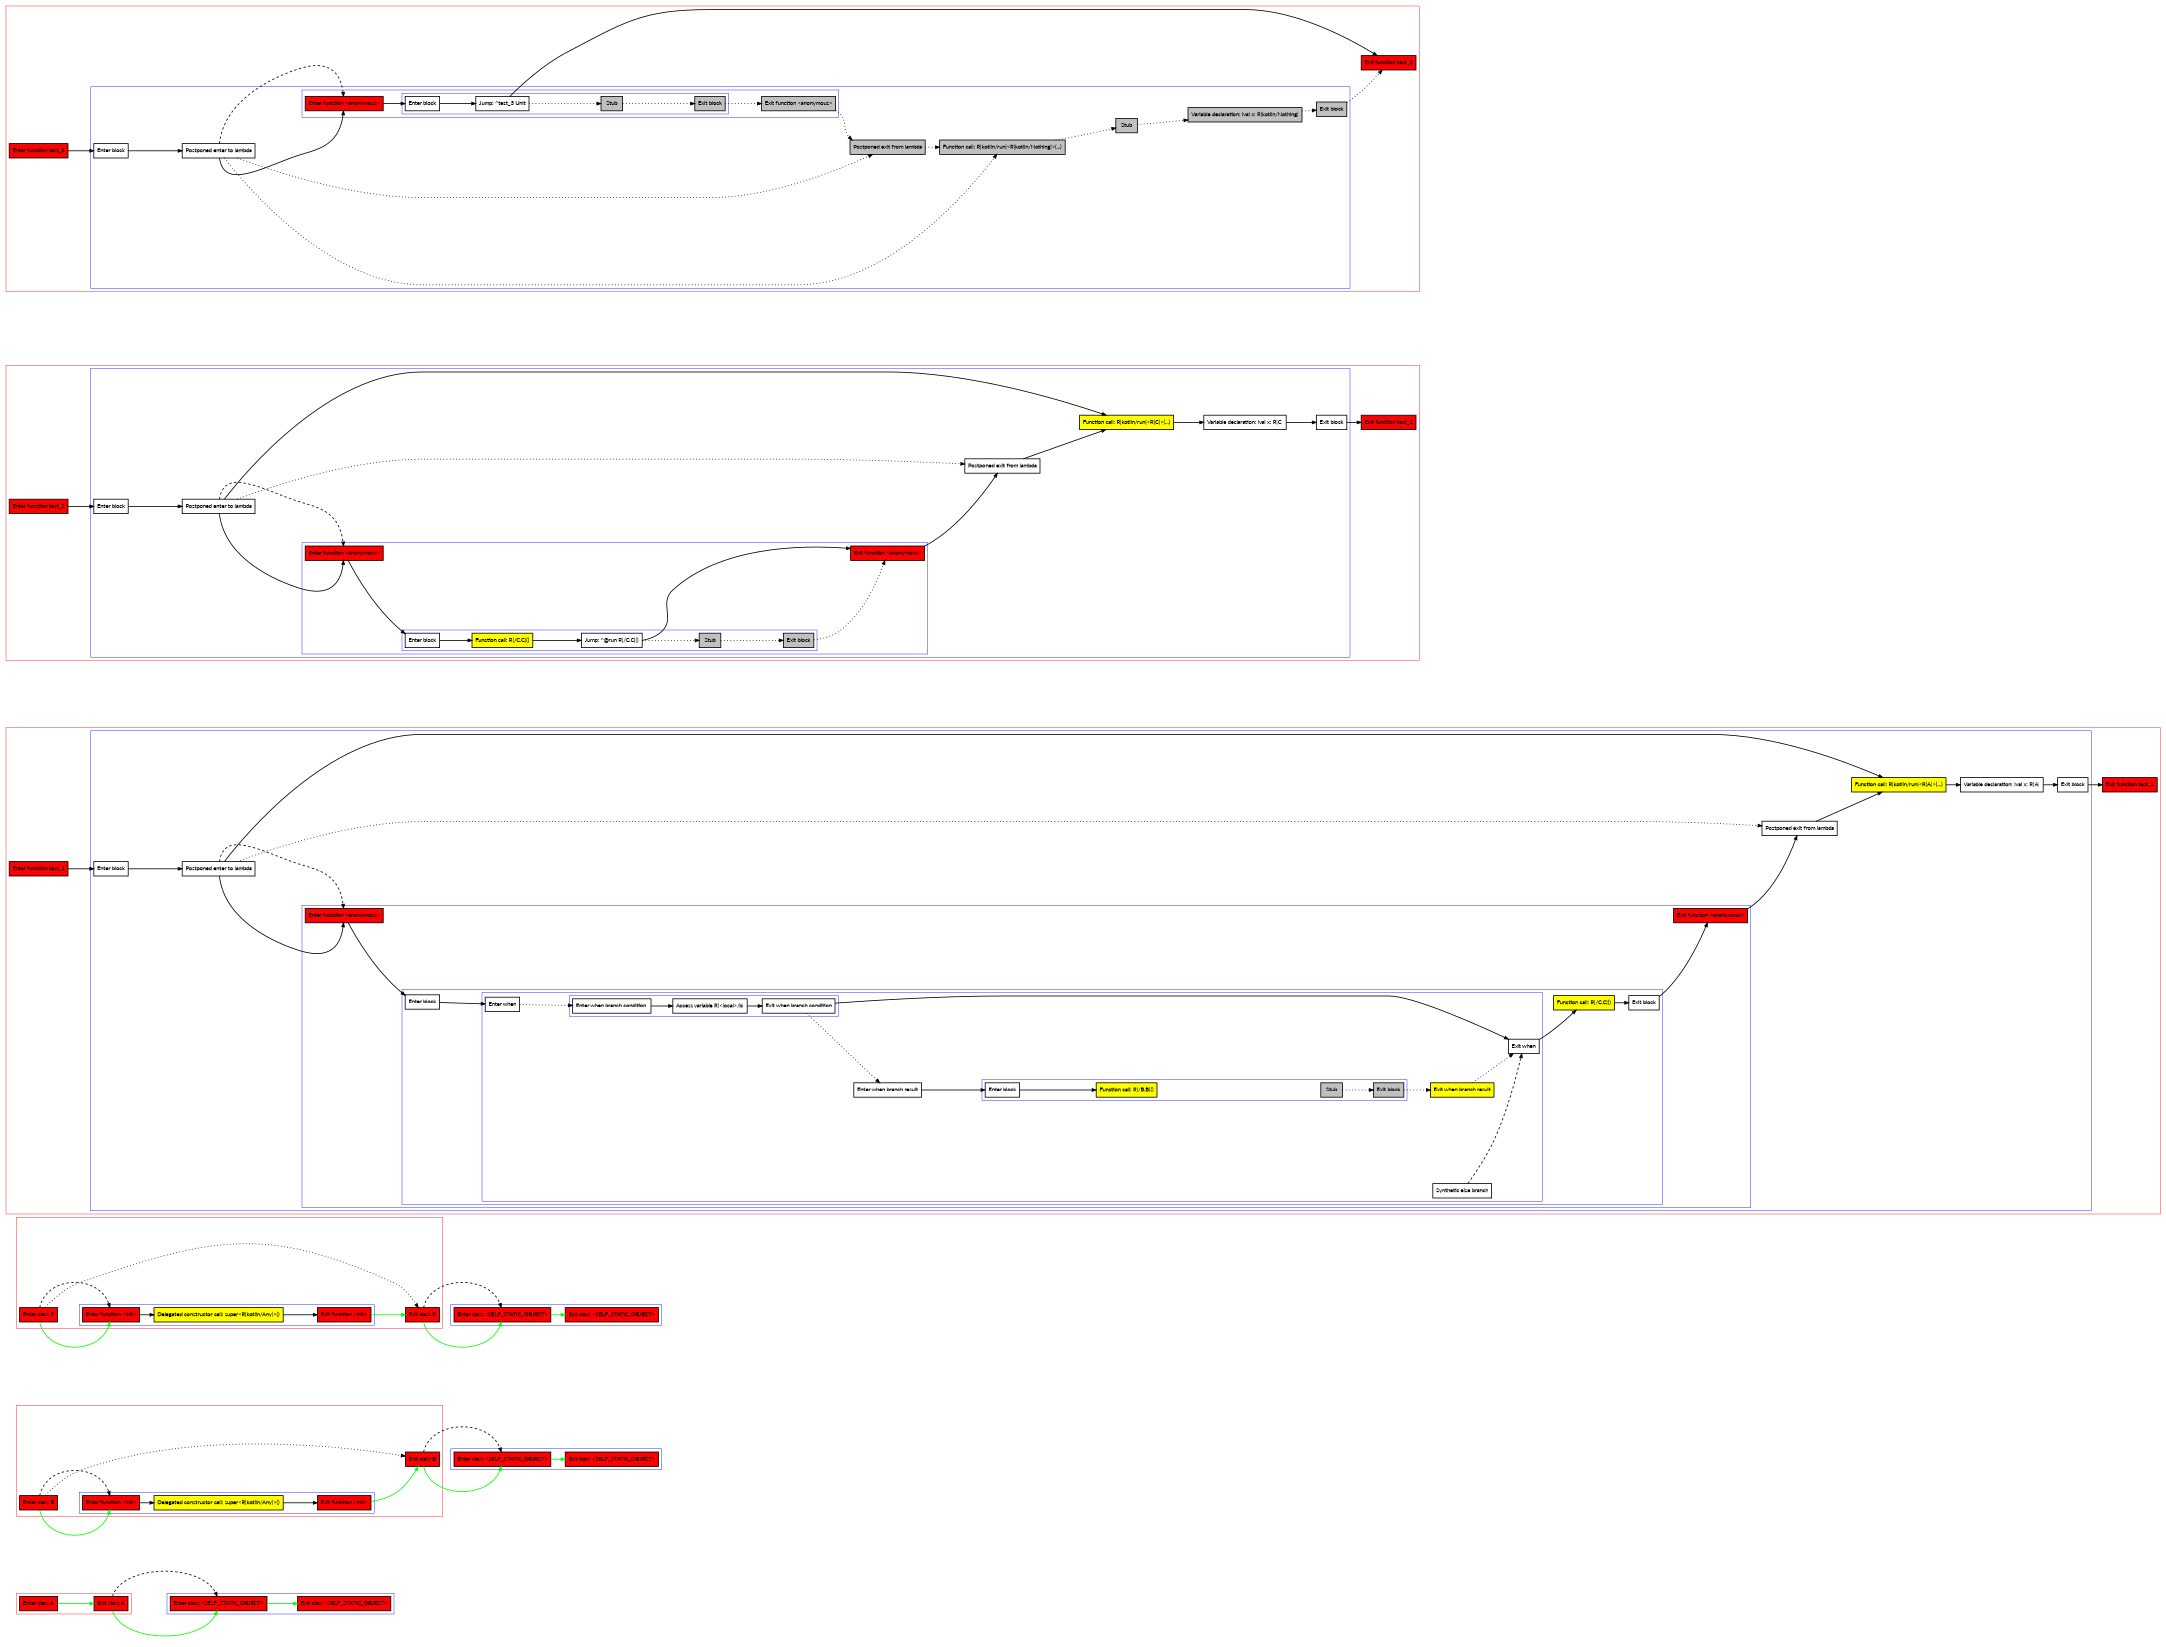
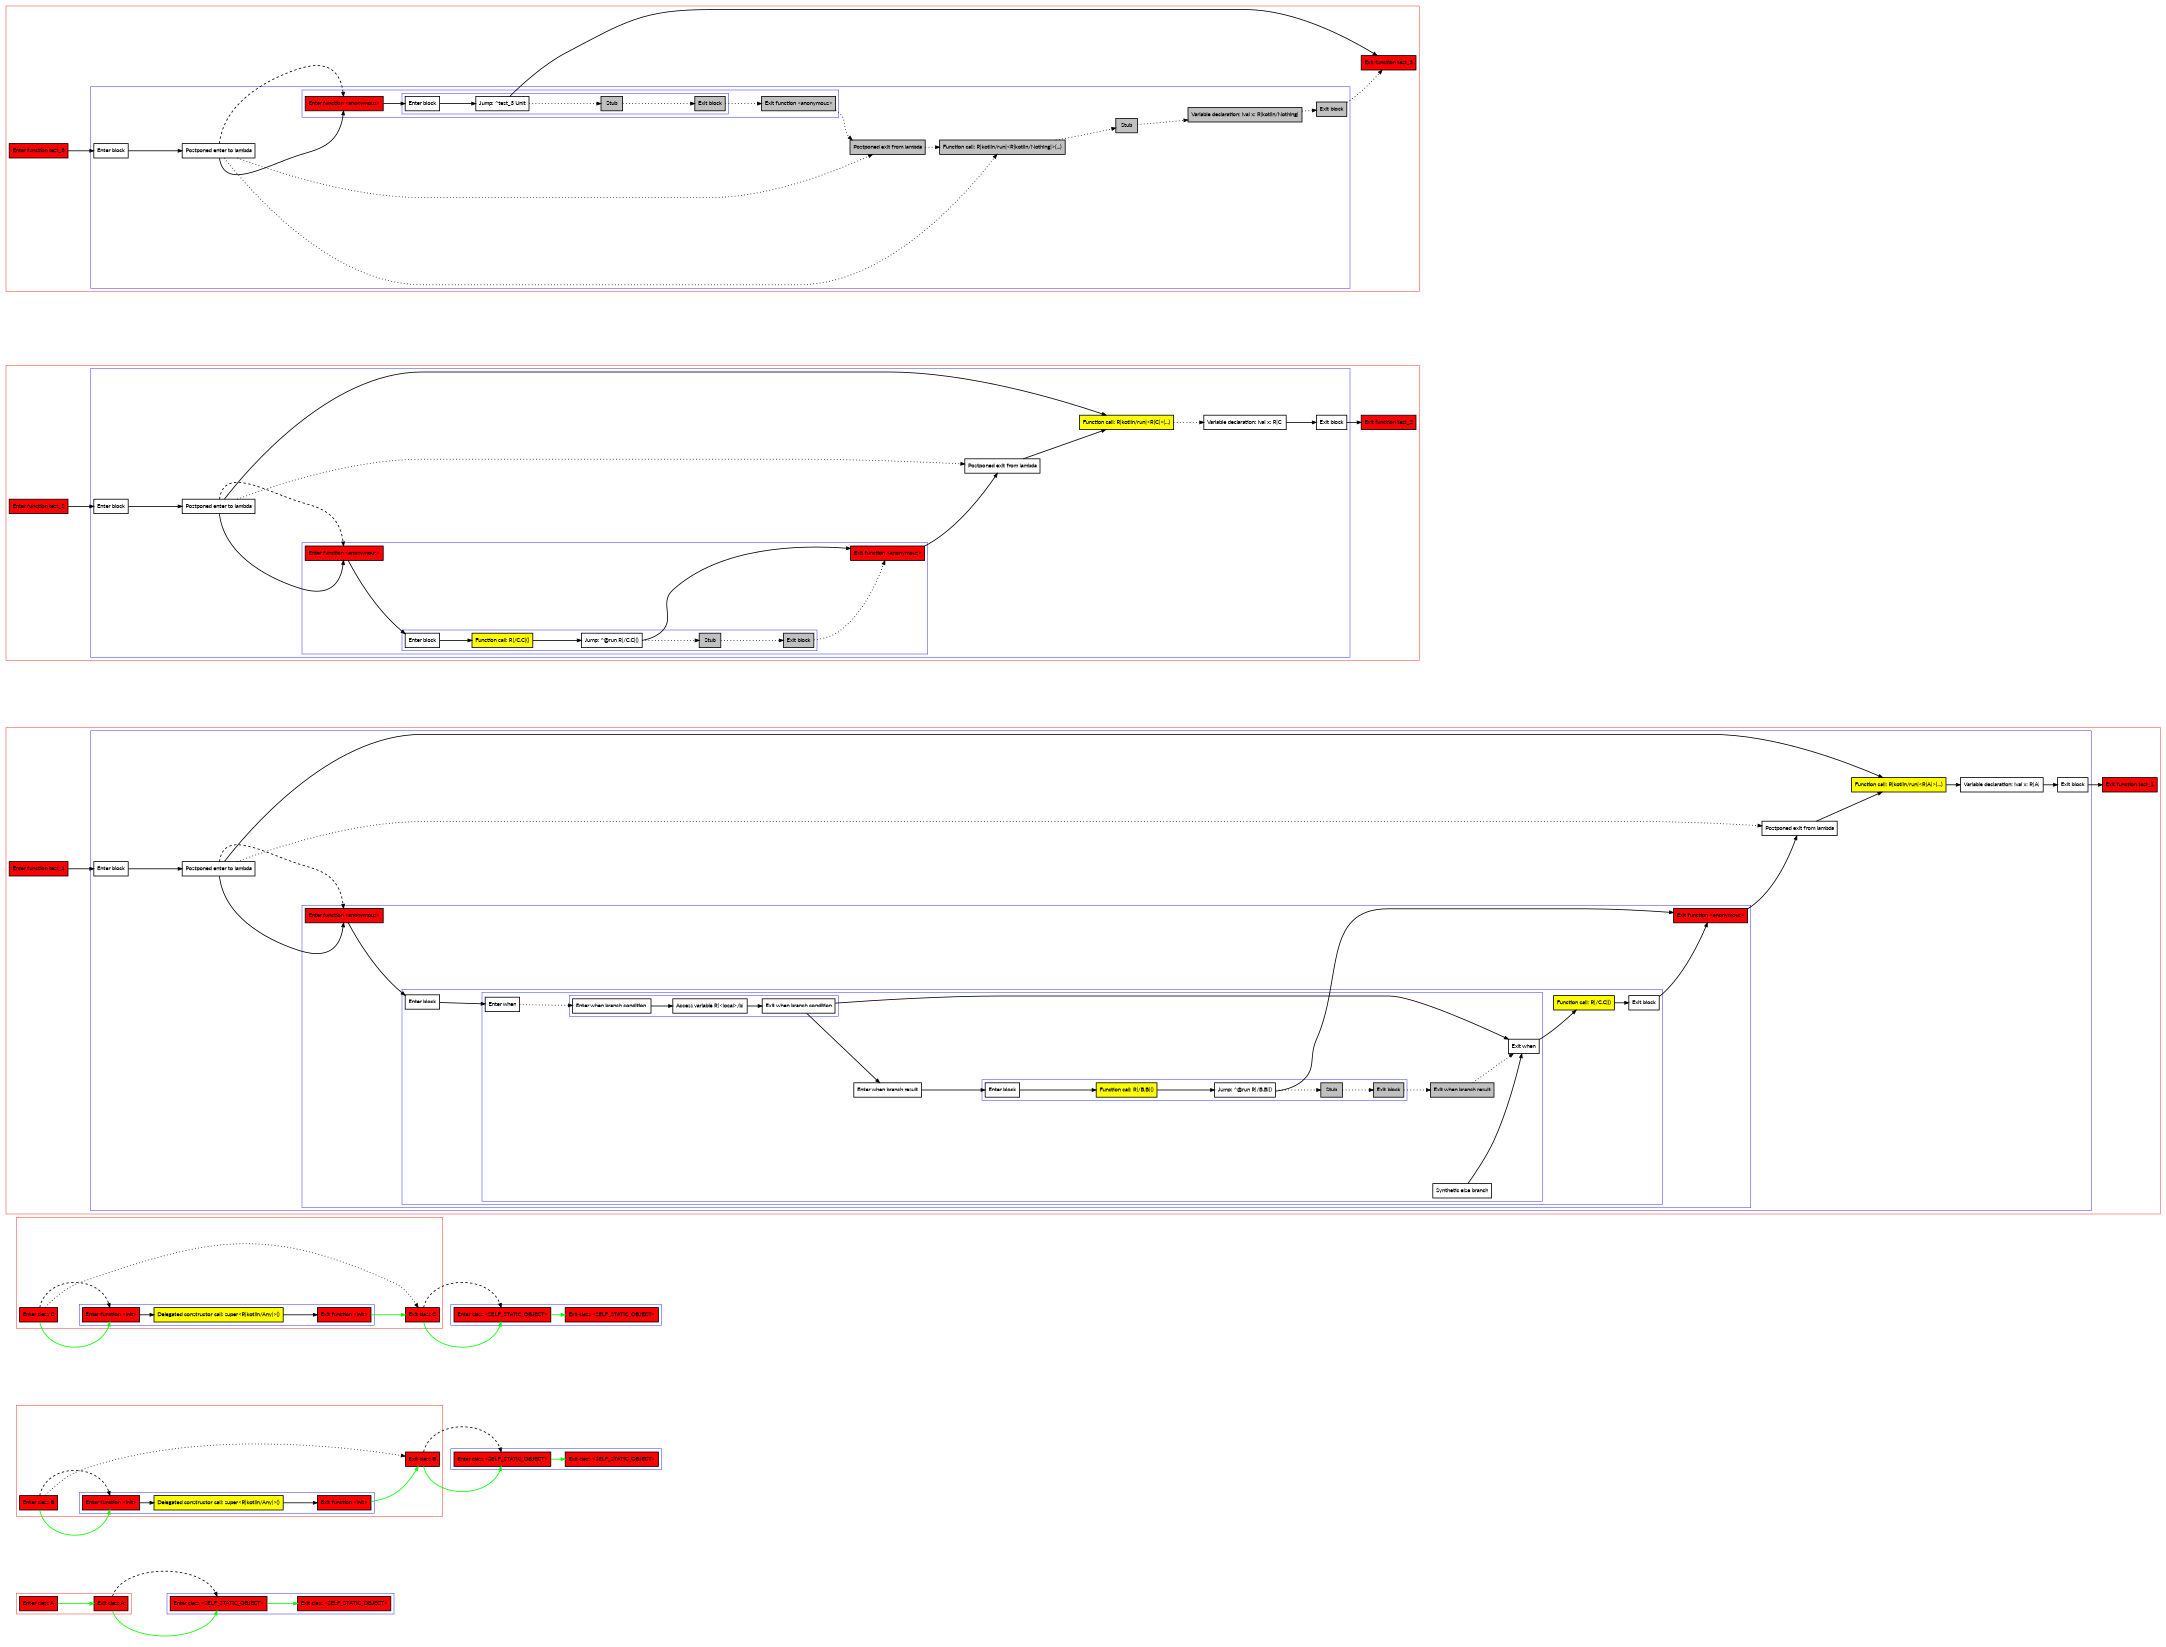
edge "Function call: R|kotlin/run|<R|C|>(...)" -> "Variable declaration: lval x: R|C|": style solid -> dotted
edge "Exit when branch condition" -> "Enter when branch result": style dotted -> solid
node "Jump: ^@run R|/B.B|()": added
node "Exit when branch result": fillcolor yellow -> gray
edge "Synthetic else branch" -> "Exit when": style dashed -> solid
